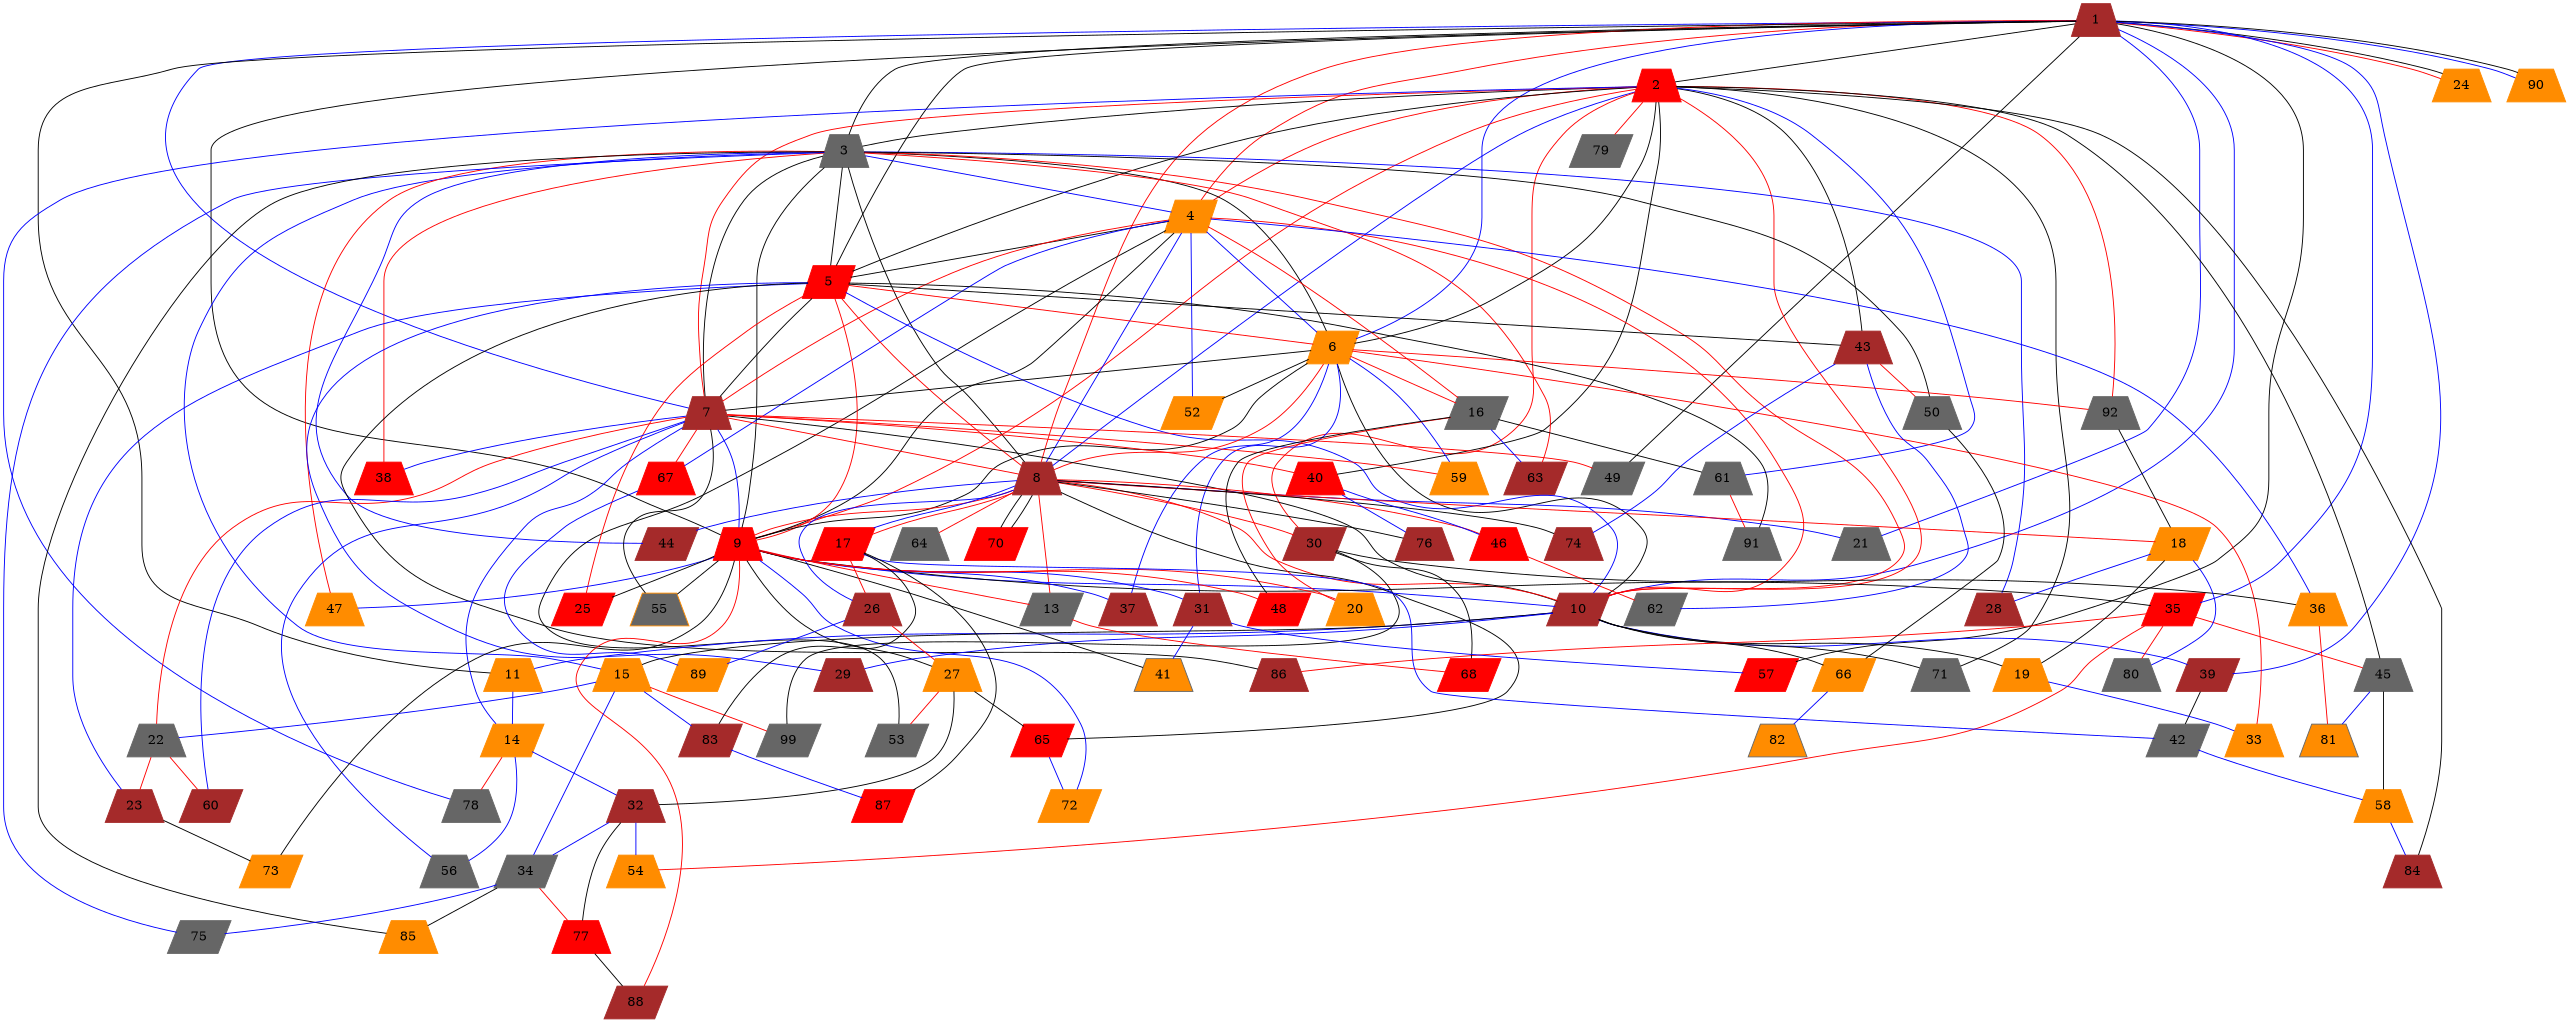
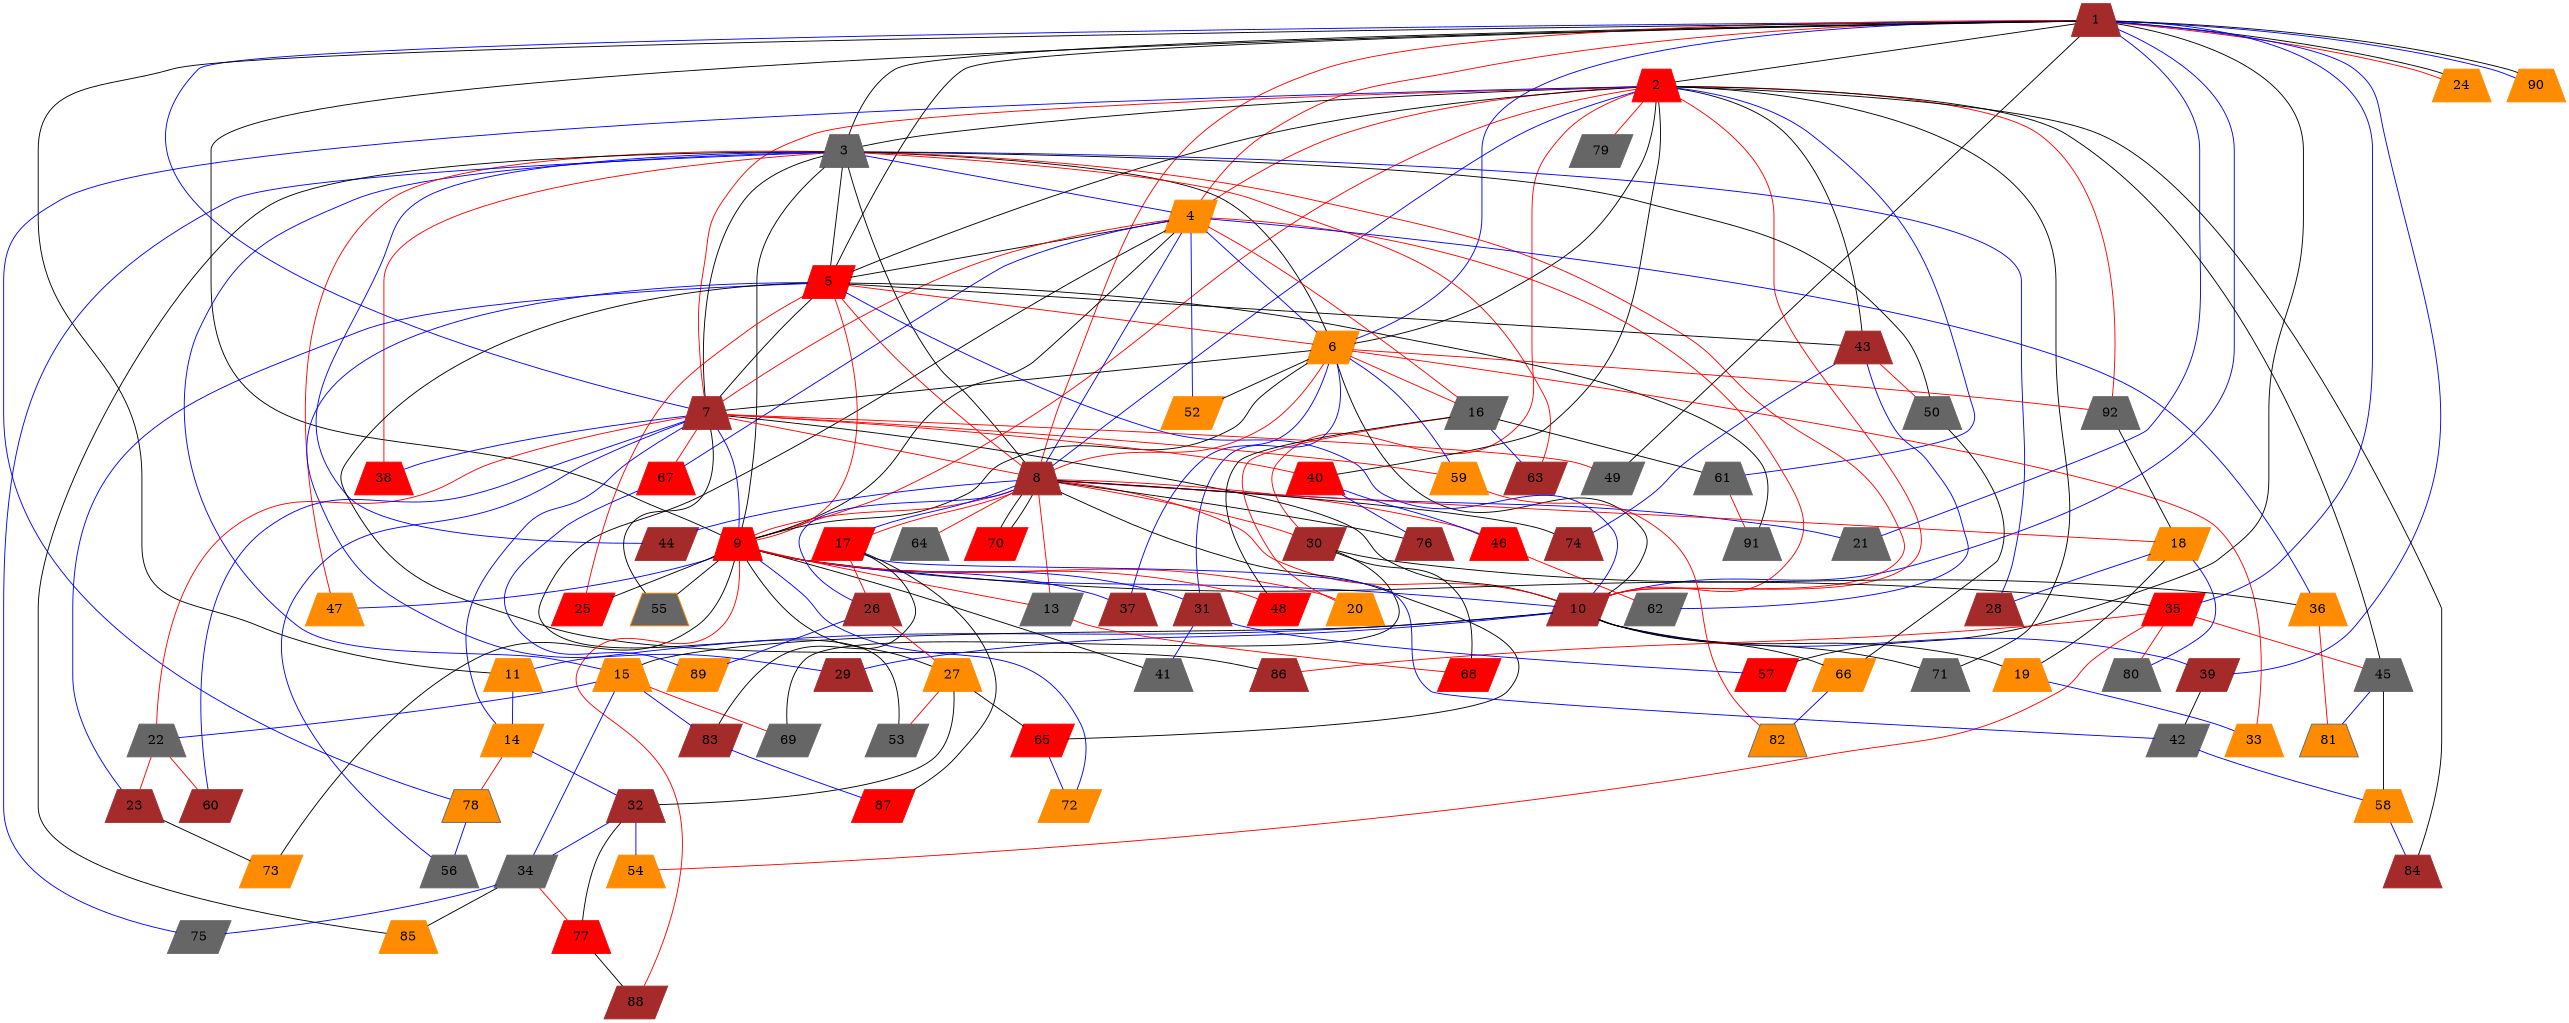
edge "59" -- "82": added
node "41": fillcolor darkorange -> gray40
node "99": label "99" -> "69"
node "78": fillcolor gray40 -> darkorange
edge "14" -- "56": now "78" -- "56"
